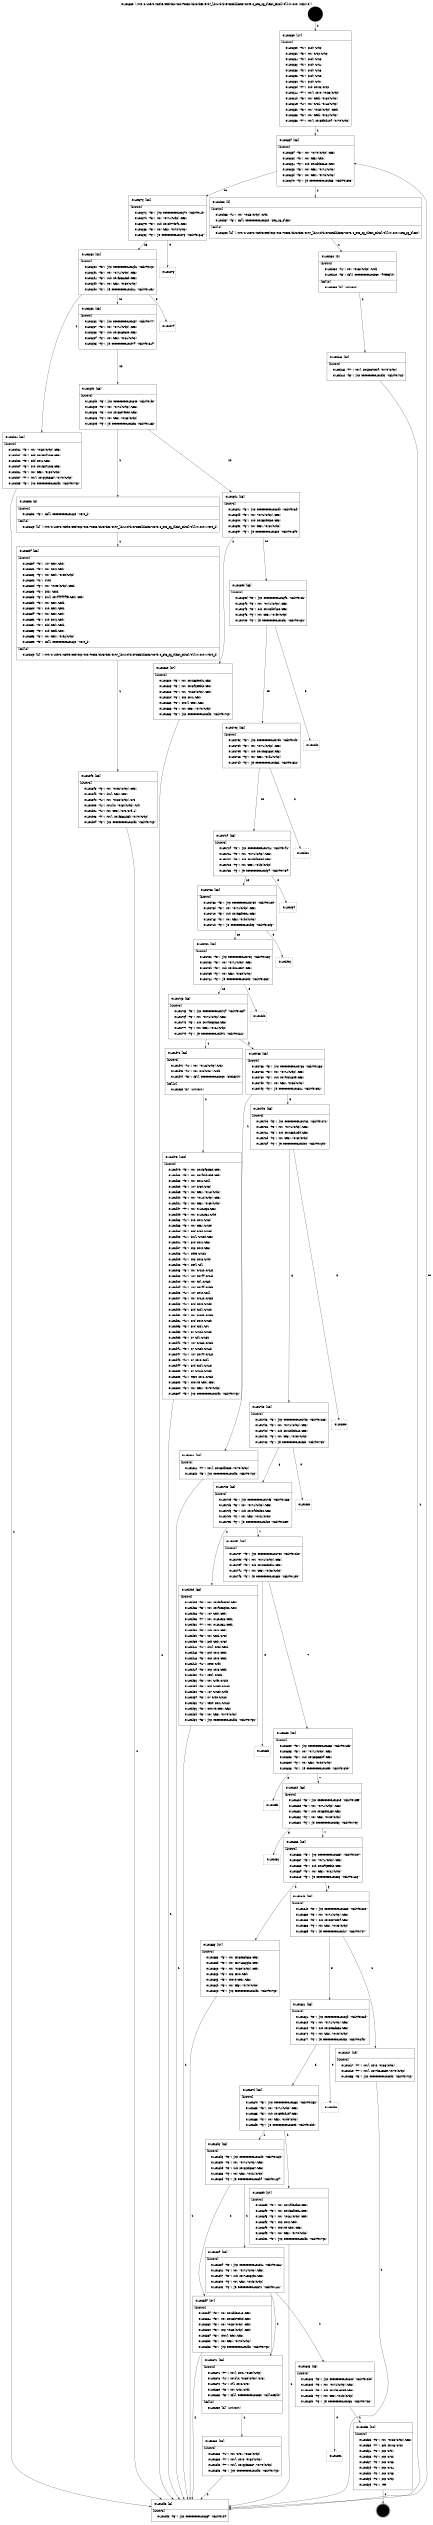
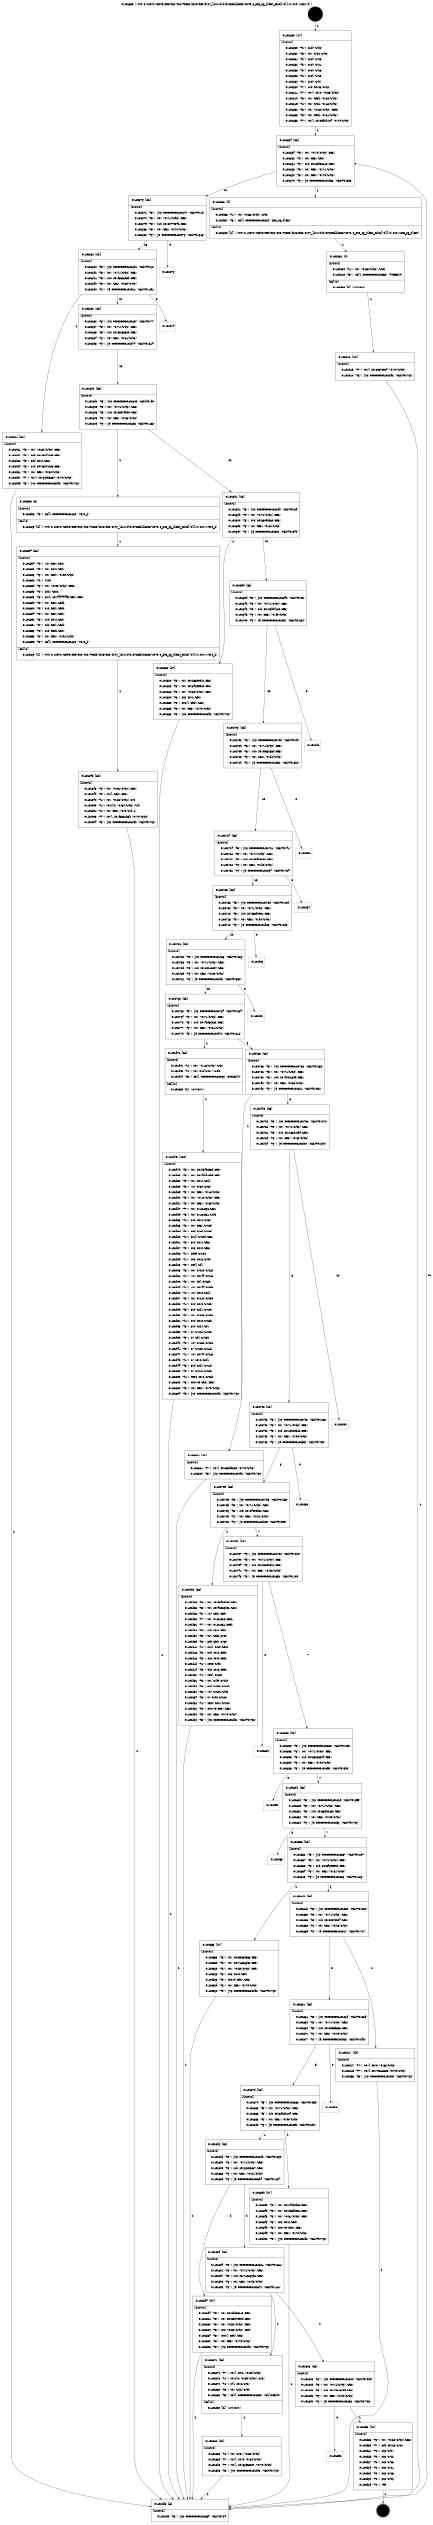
edge "0x40179c [25]" -> "0x401d0c": label " 0" -> " 11"
